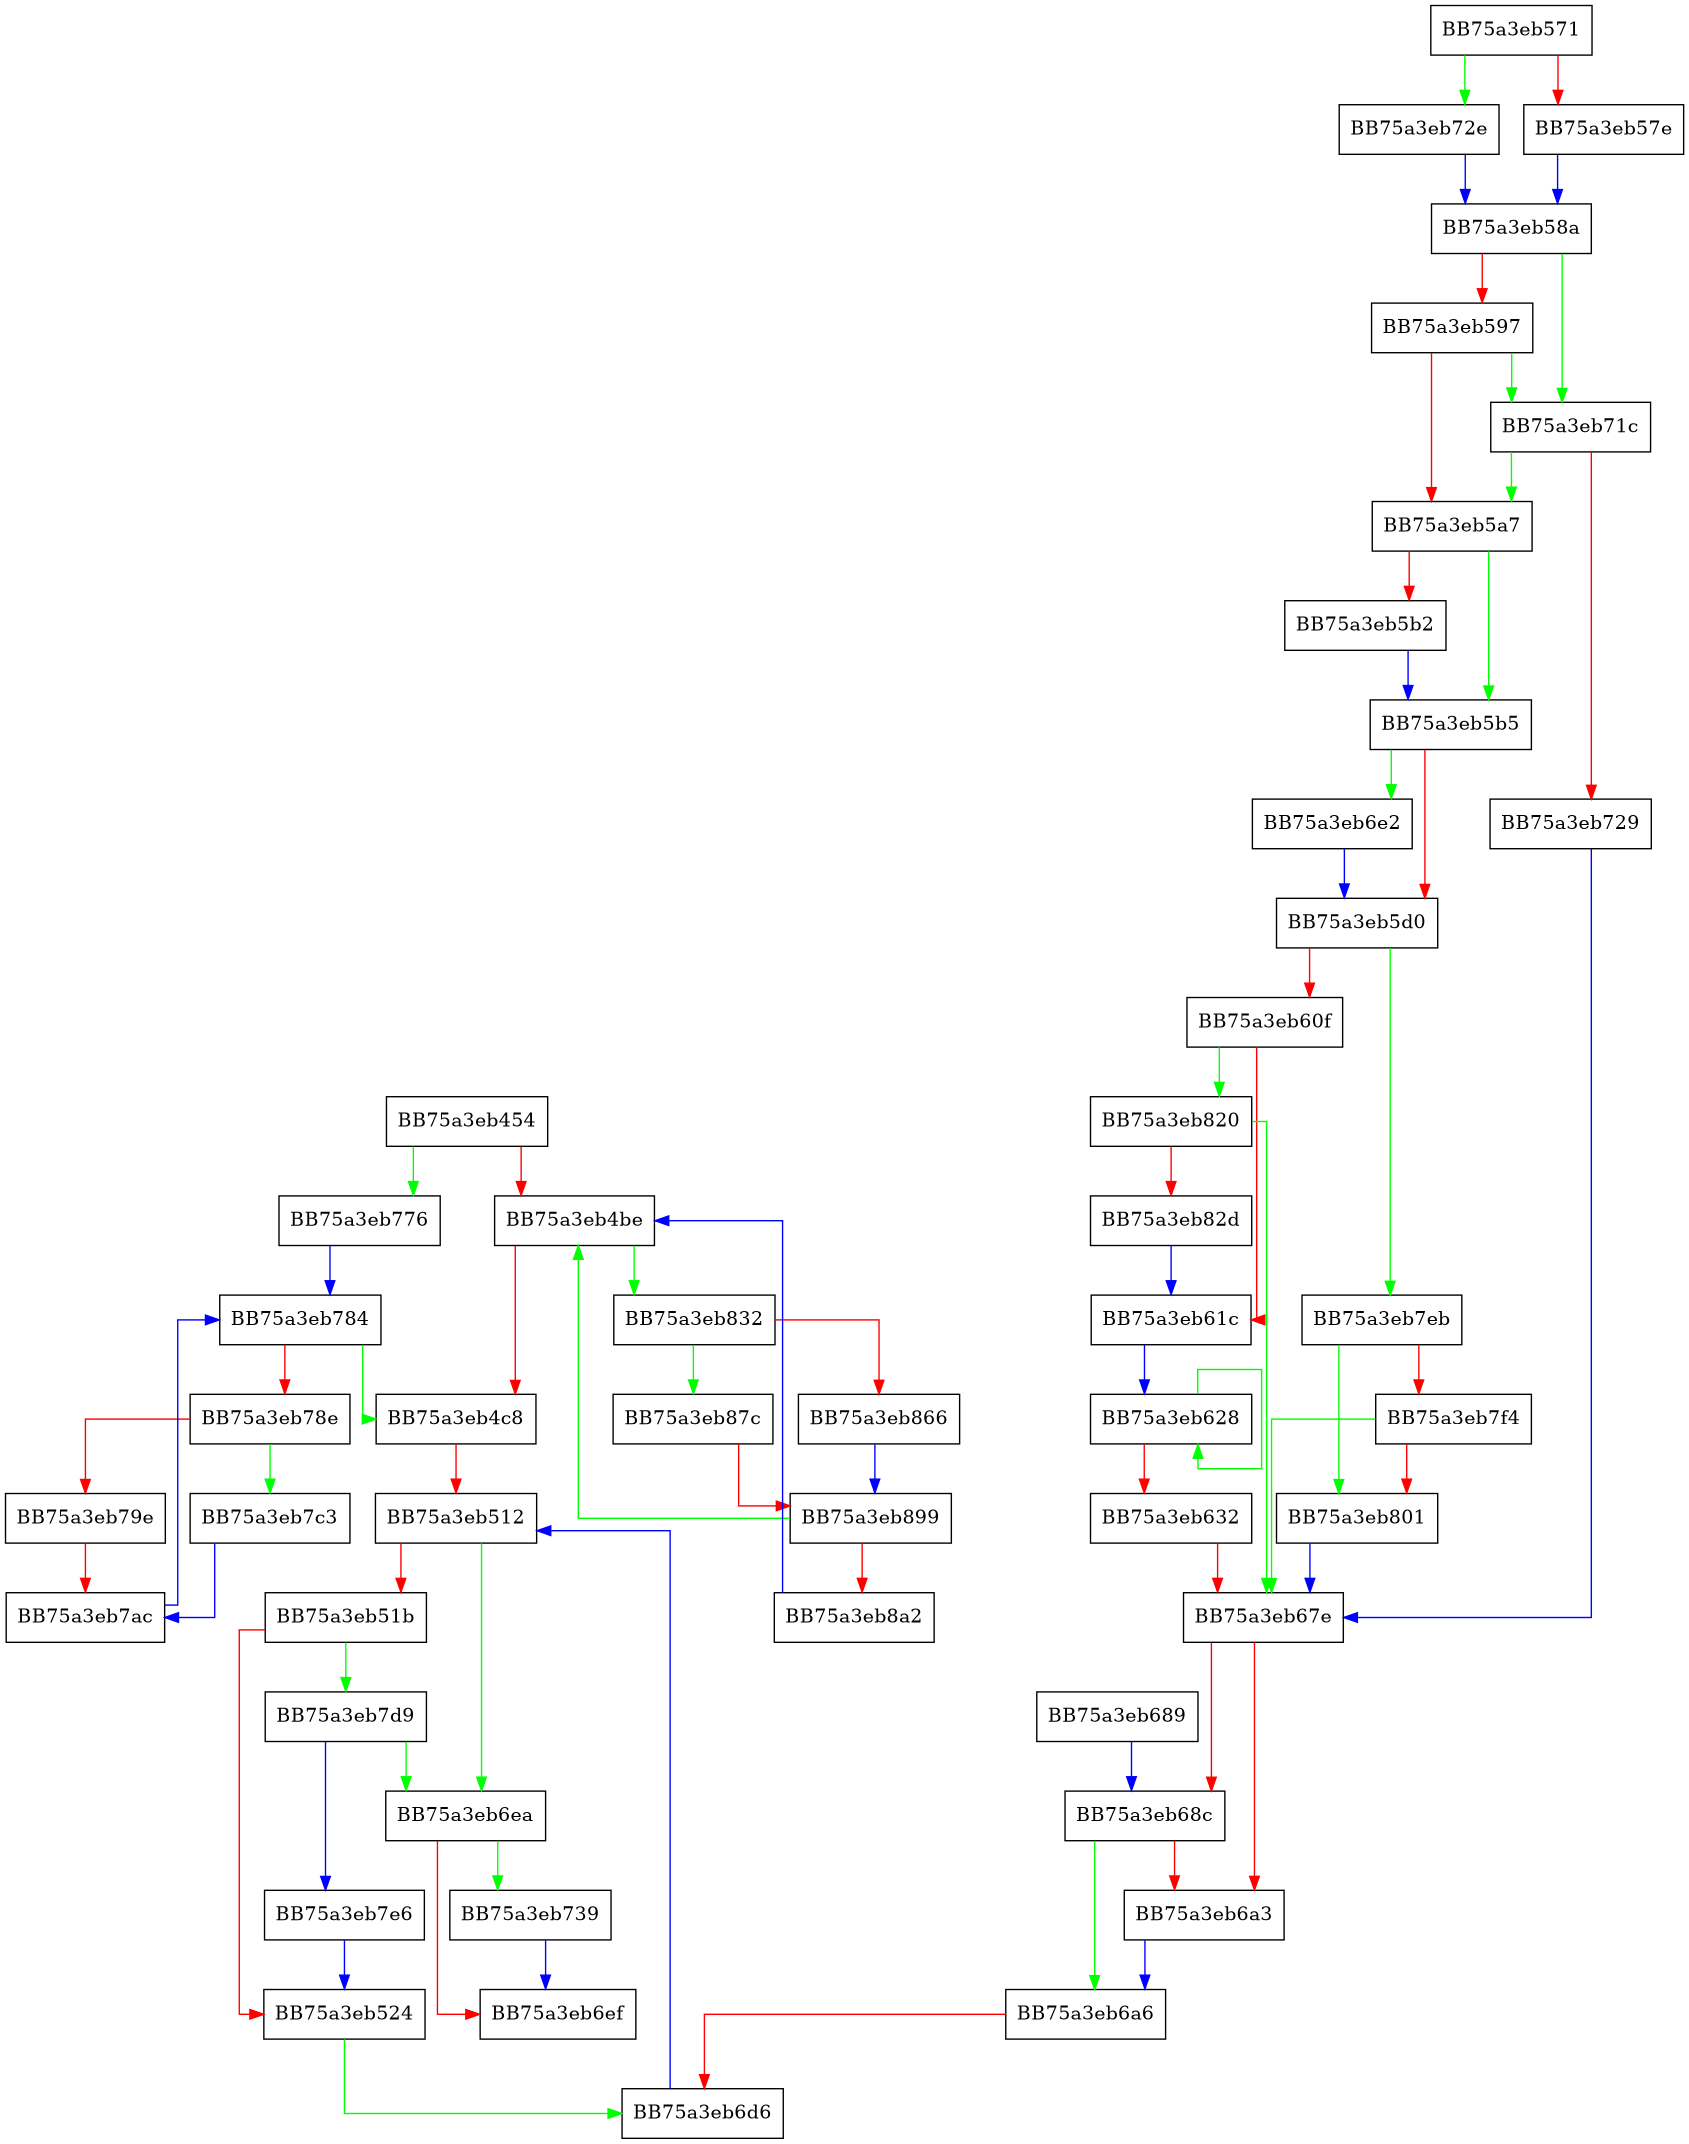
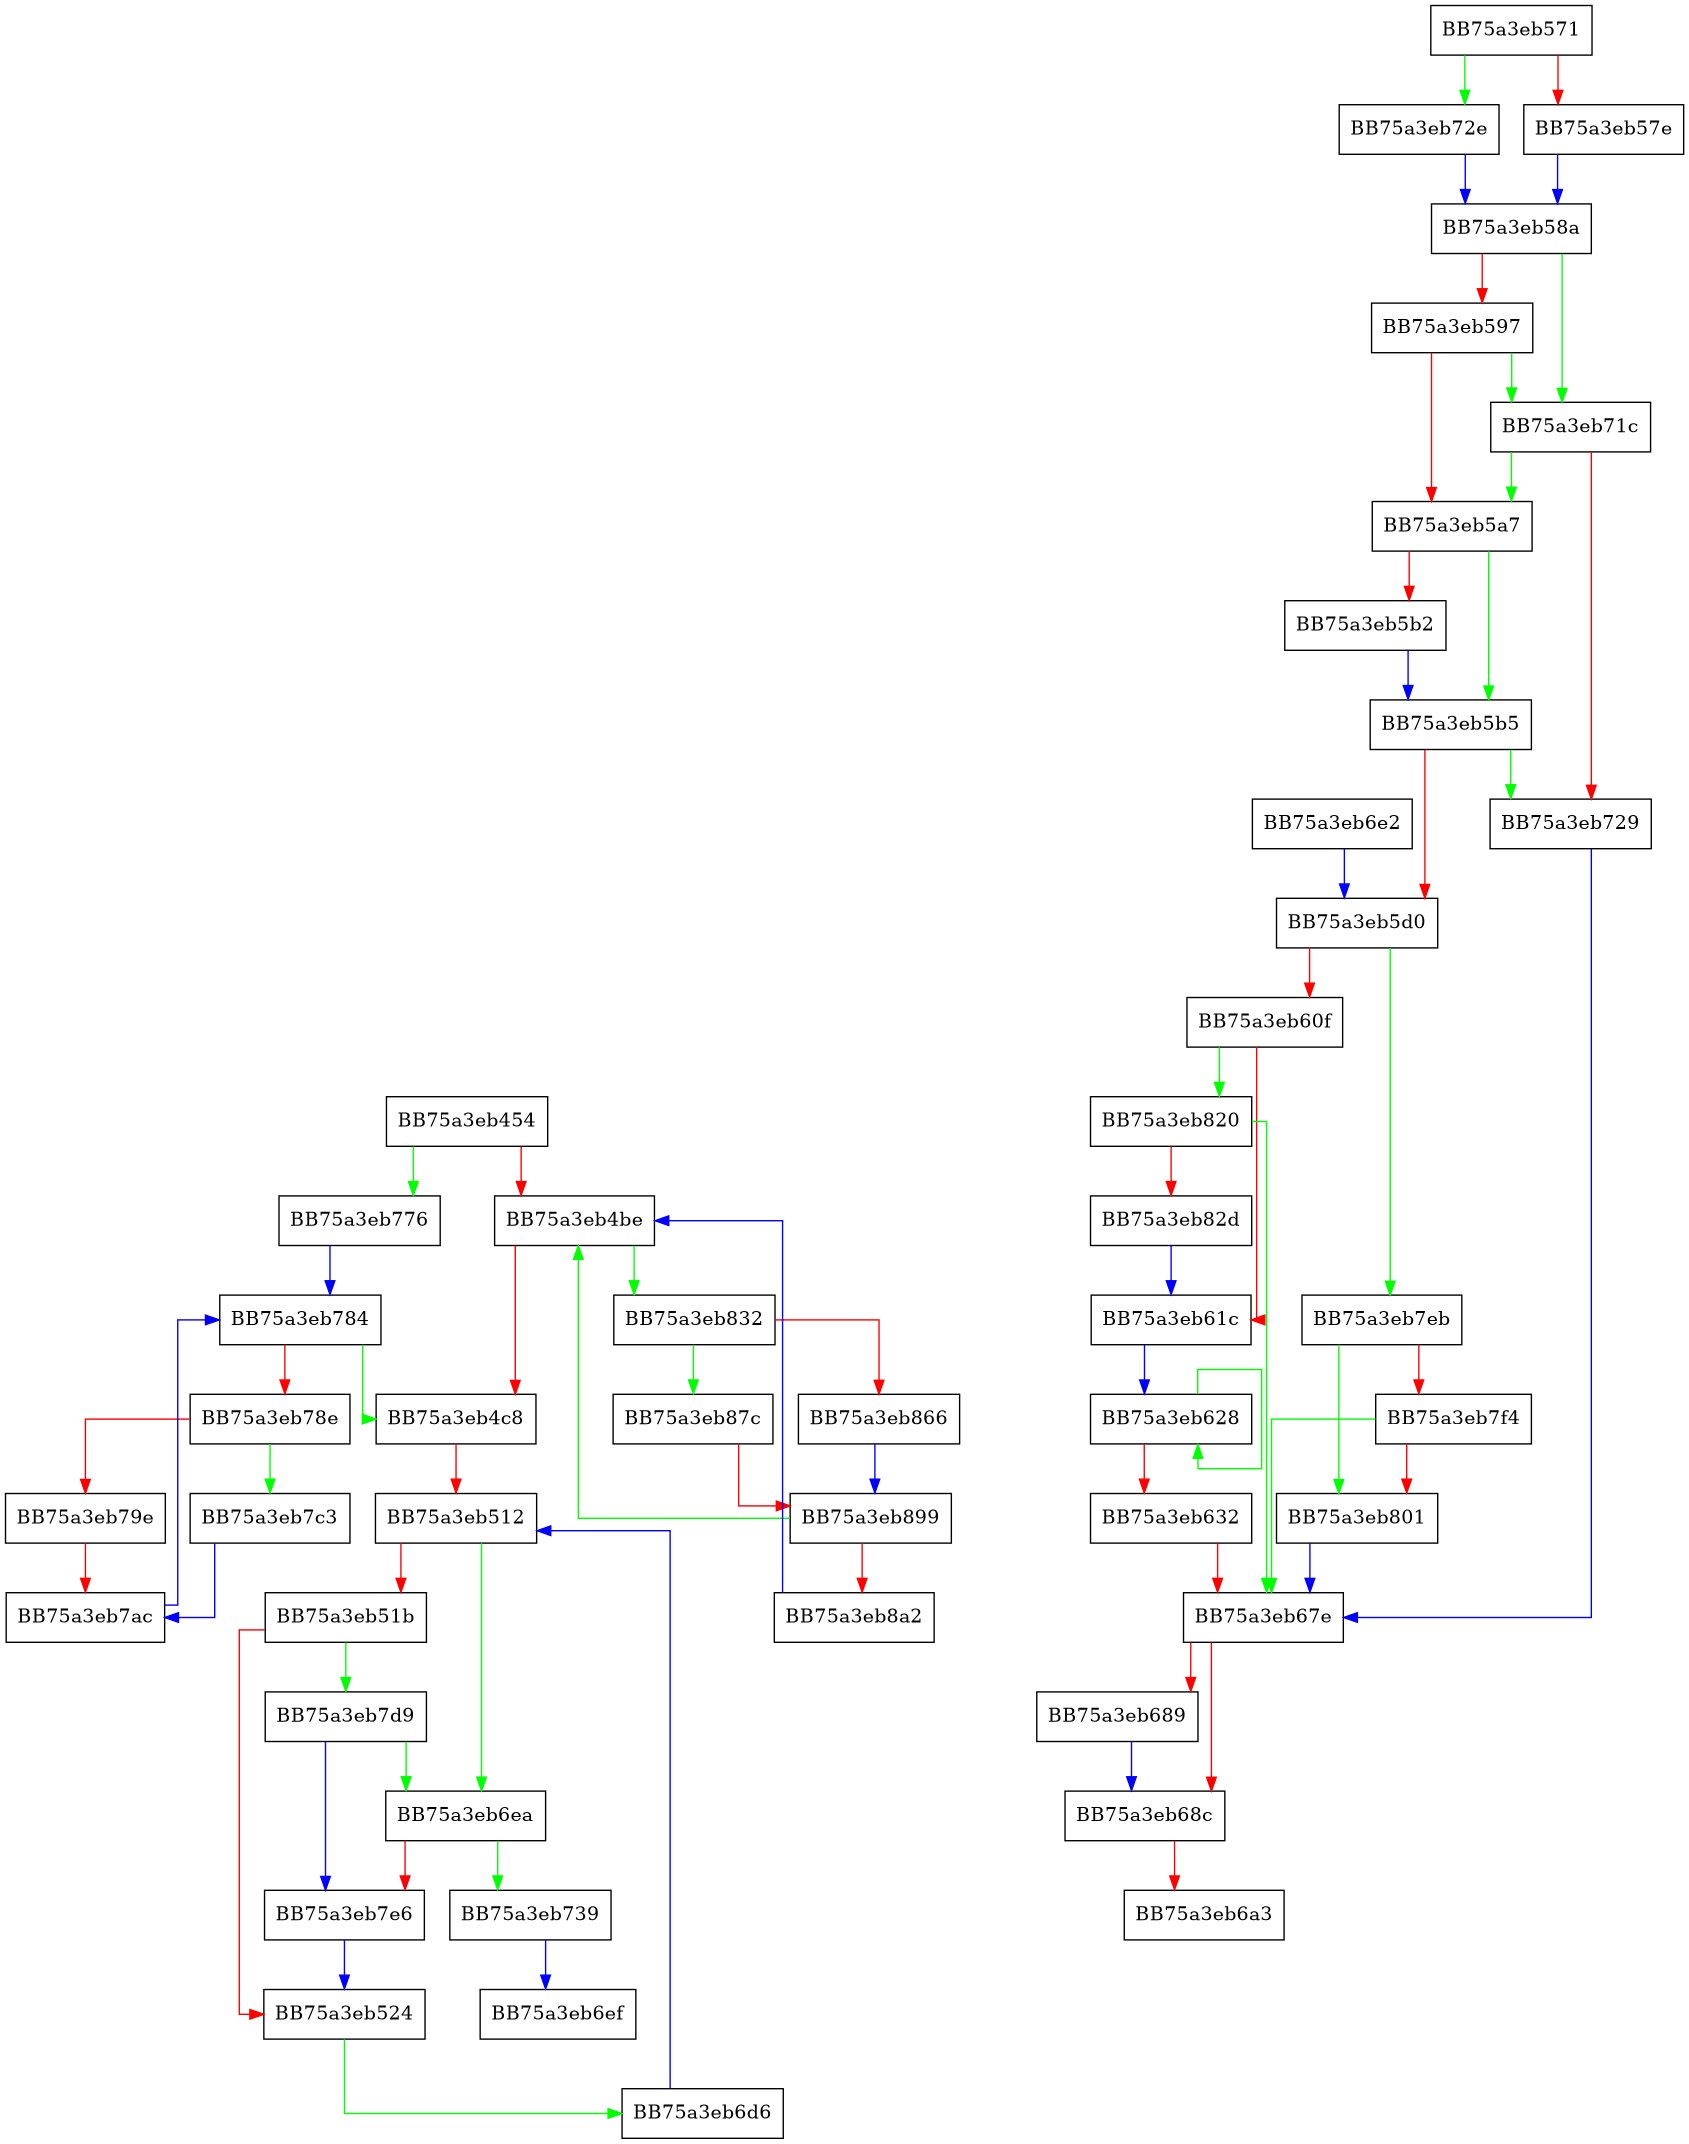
edge "BB75a3eb5b5" -> "BB75a3eb6e2": now "BB75a3eb5b5" -> "BB75a3eb729"
edge "BB75a3eb67e" -> "BB75a3eb6a3": now "BB75a3eb67e" -> "BB75a3eb689"
edge "BB75a3eb6ea" -> "BB75a3eb6ef": now "BB75a3eb6ea" -> "BB75a3eb7e6"
node "BB75a3eb6a6": removed
